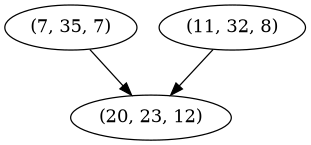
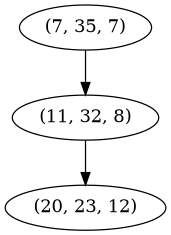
edge "(7, 35, 7)" -> "(20, 23, 12)": now "(7, 35, 7)" -> "(11, 32, 8)"
